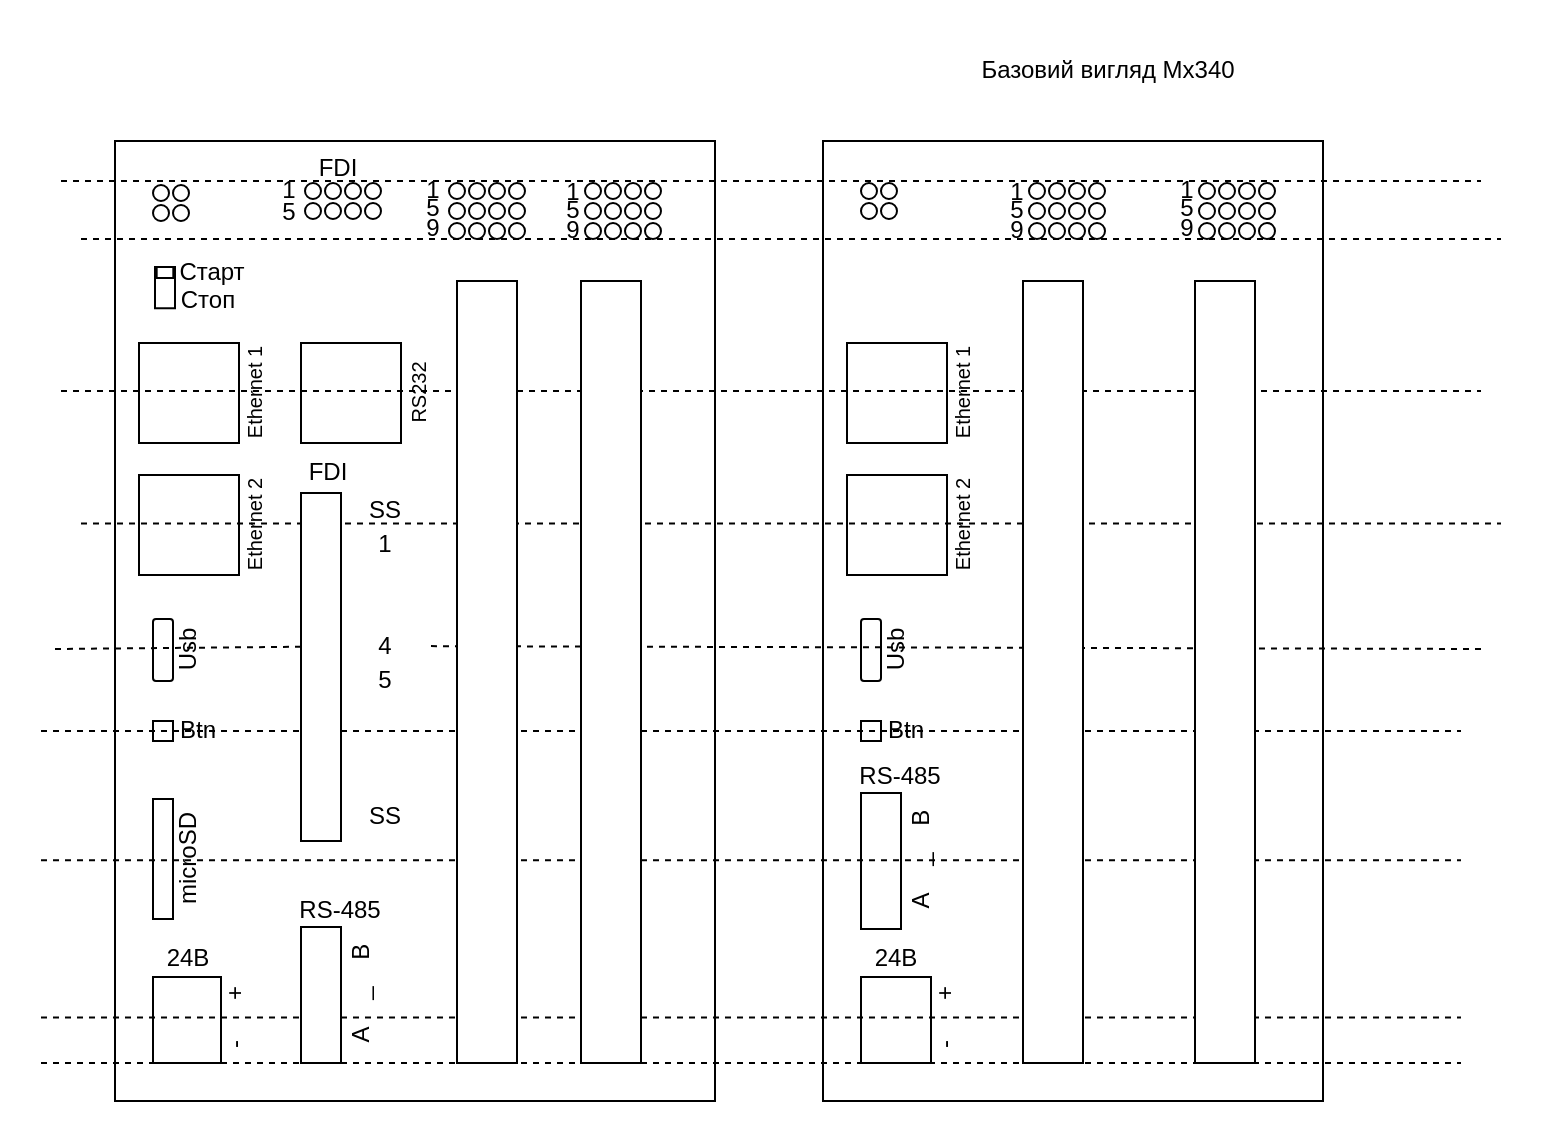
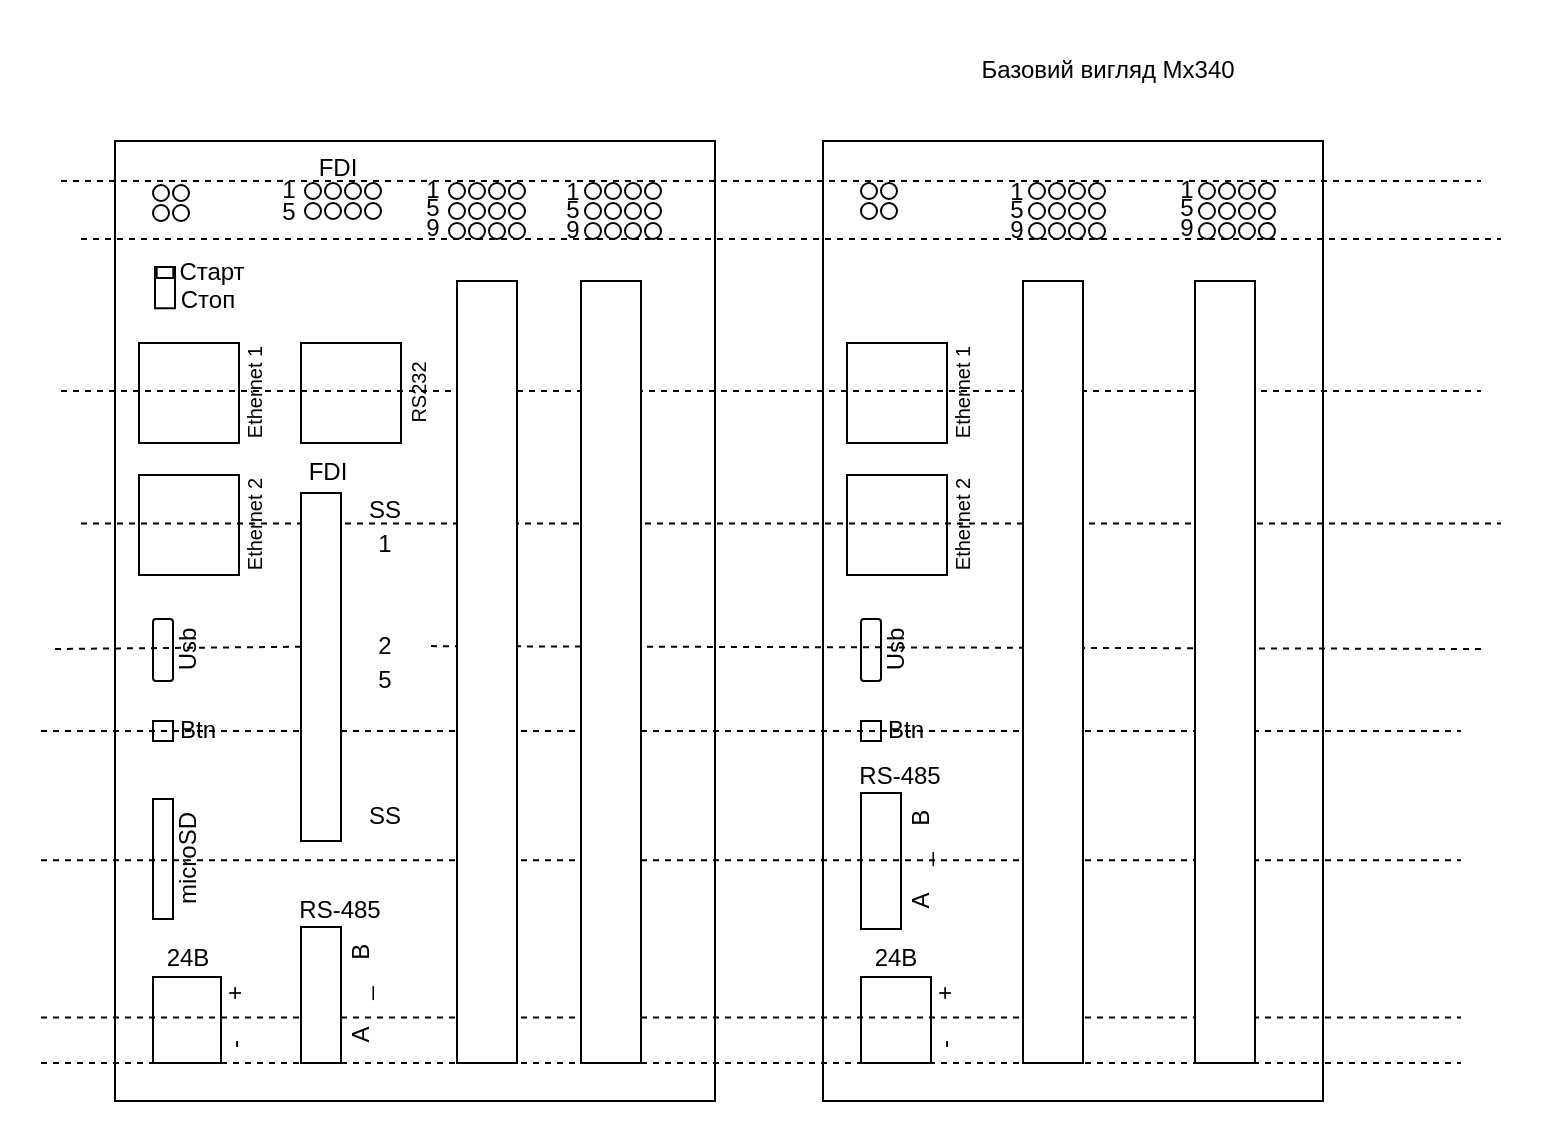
node "4": label "4" -> "2"
